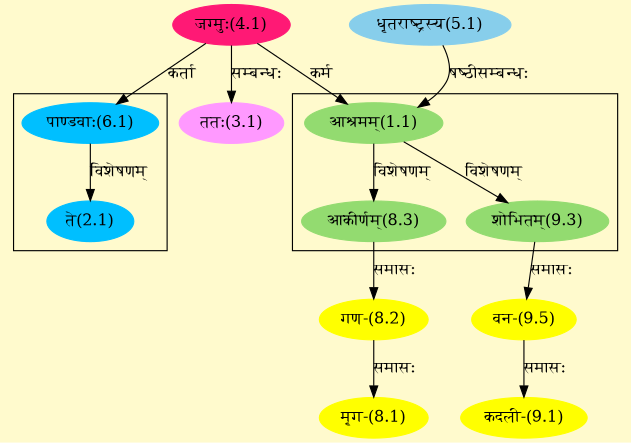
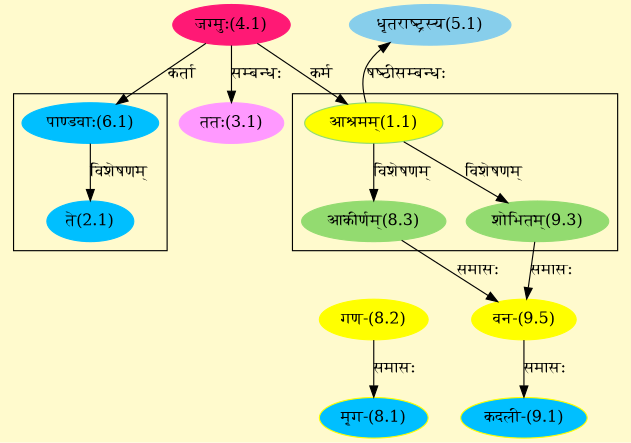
edge "धृतराष्ट्रस्य(5.1)" -> "आश्रमम्(1.1)": reversed
node "आश्रमम्(1.1)": fillcolor #93db70 -> #ffff00
edge "आकीर्णम्(8.3)" -> "गण-(8.2)": now "आकीर्णम्(8.3)" -> "वन-(9.5)"
node "मृग-(8.1)": fillcolor #ffff00 -> #00bfff
node "कदली-(9.1)": fillcolor #ffff00 -> #00bfff
